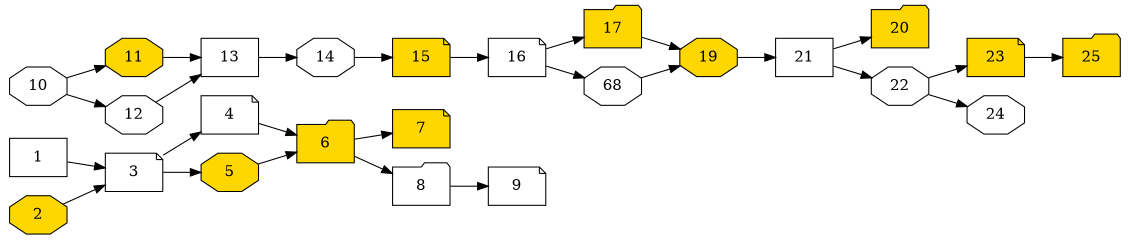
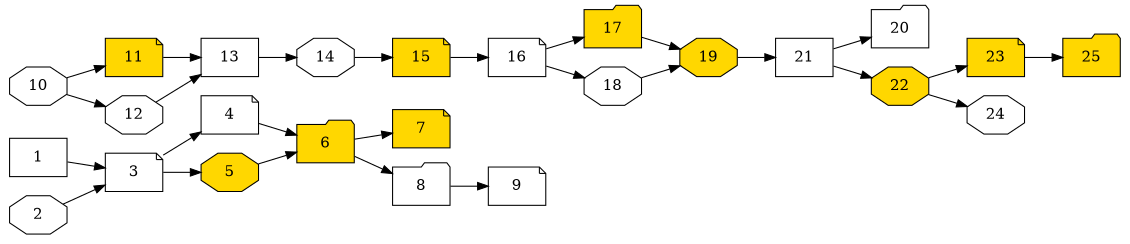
node "20": fillcolor gold -> white
node "11": shape octagon -> note
node "68": label "68" -> "18"
node "22": fillcolor white -> gold
node "2": fillcolor gold -> white
